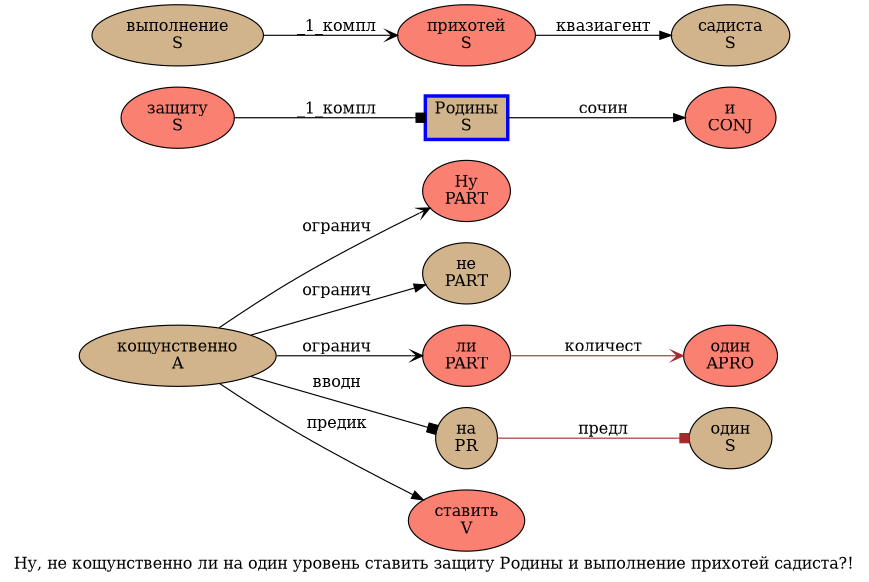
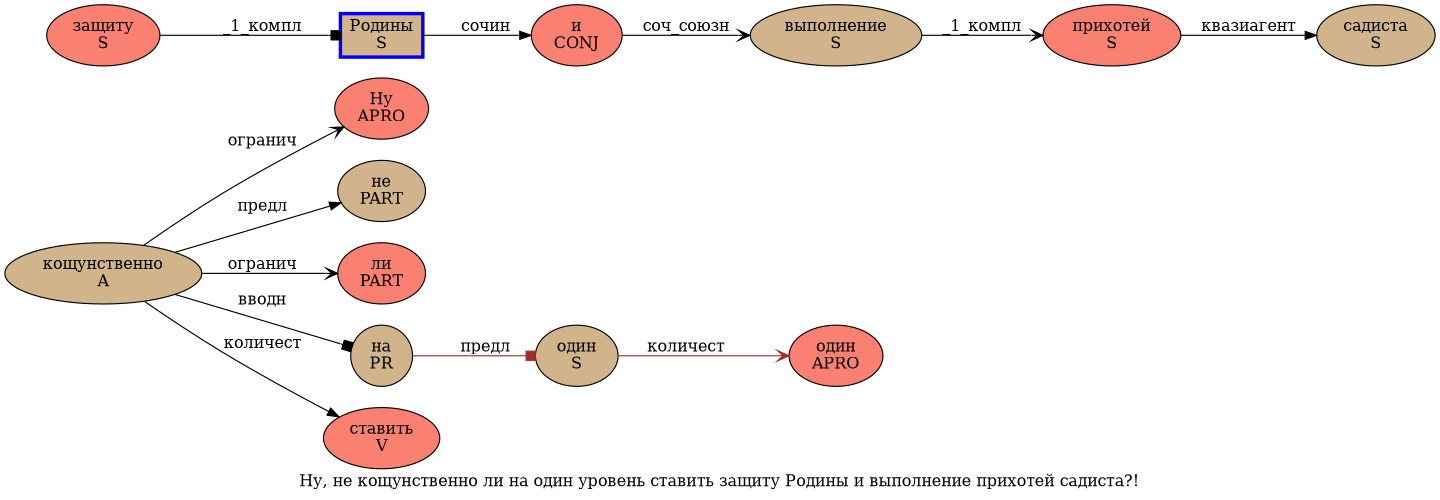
edge "и CONJ" -> "выполнение S": added, label "соч_союзн"
node "Ну PART": label "Ну PART" -> "Ну APRO"
edge "кощунственно A" -> "не PART": label "огранич" -> "предл"
edge "ли PART" -> "один APRO": now "один S" -> "один APRO"
edge "кощунственно A" -> "ставить V": label "предик" -> "количест"
